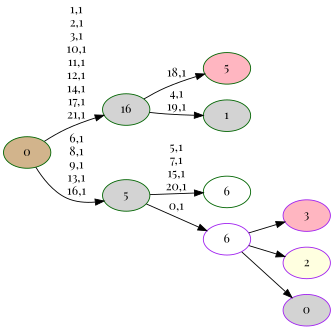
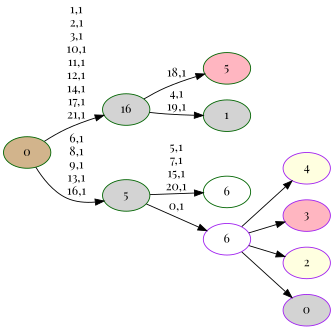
node "4": added
